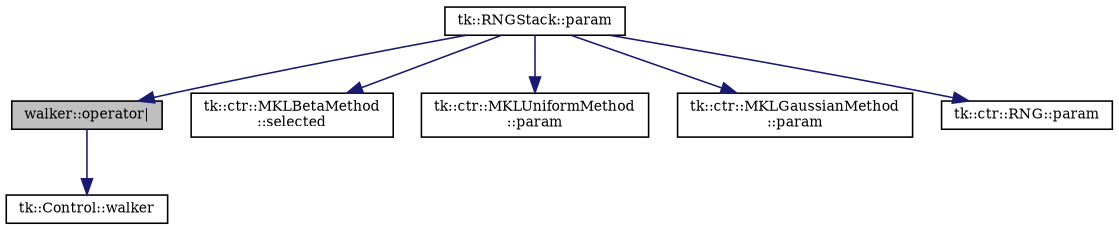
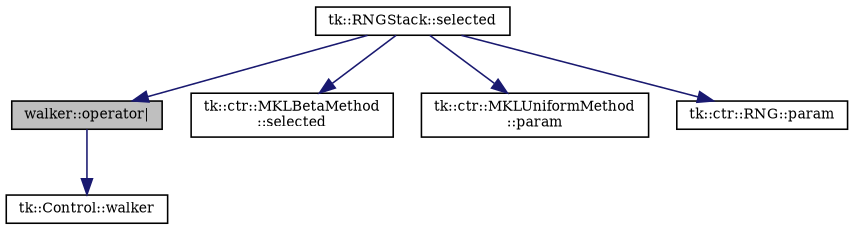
node "tk::RNGStack::param": label "tk::RNGStack::param" -> "tk::RNGStack::selected"
node "tk::ctr::MKLGaussianMethod ::param": removed
